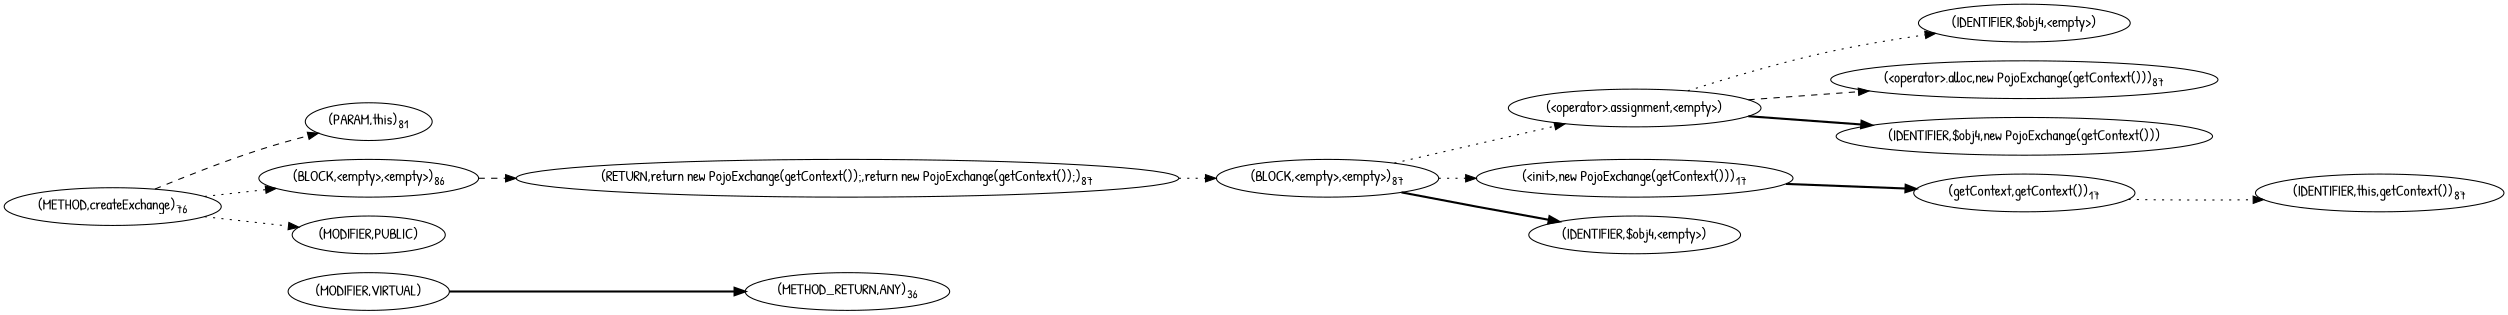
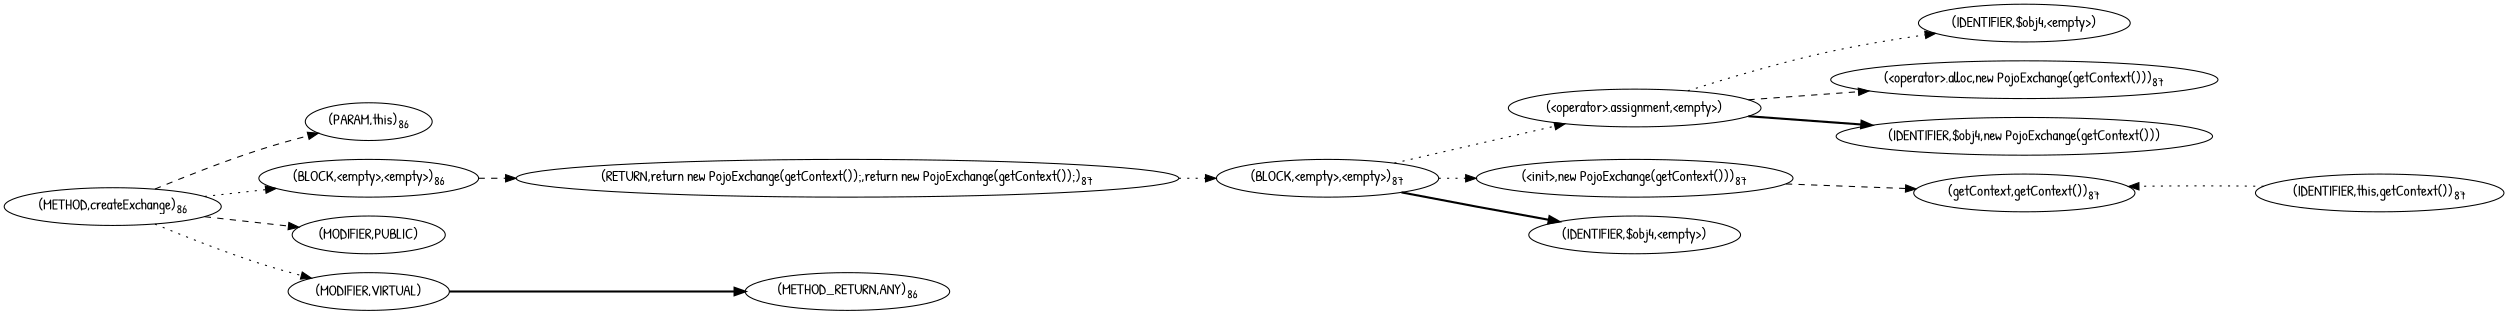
node "(PARAM,this)": text "81" -> "86"
node "(<init>,new PojoExchange(getContext()))": text "17" -> "87"
edge "(<init>,new PojoExchange(getContext()))" -> "(getContext,getContext())": style bold -> dashed
node "(getContext,getContext())": text "17" -> "87"
edge "(getContext,getContext())" -> "(IDENTIFIER,this,getContext())": reversed
node "(METHOD,createExchange)": text "76" -> "86"
edge "(METHOD,createExchange)" -> "(MODIFIER,PUBLIC)": style dotted -> dashed
edge "(METHOD,createExchange)" -> "(MODIFIER,VIRTUAL)": added
node "(METHOD_RETURN,ANY)": text "36" -> "86"
